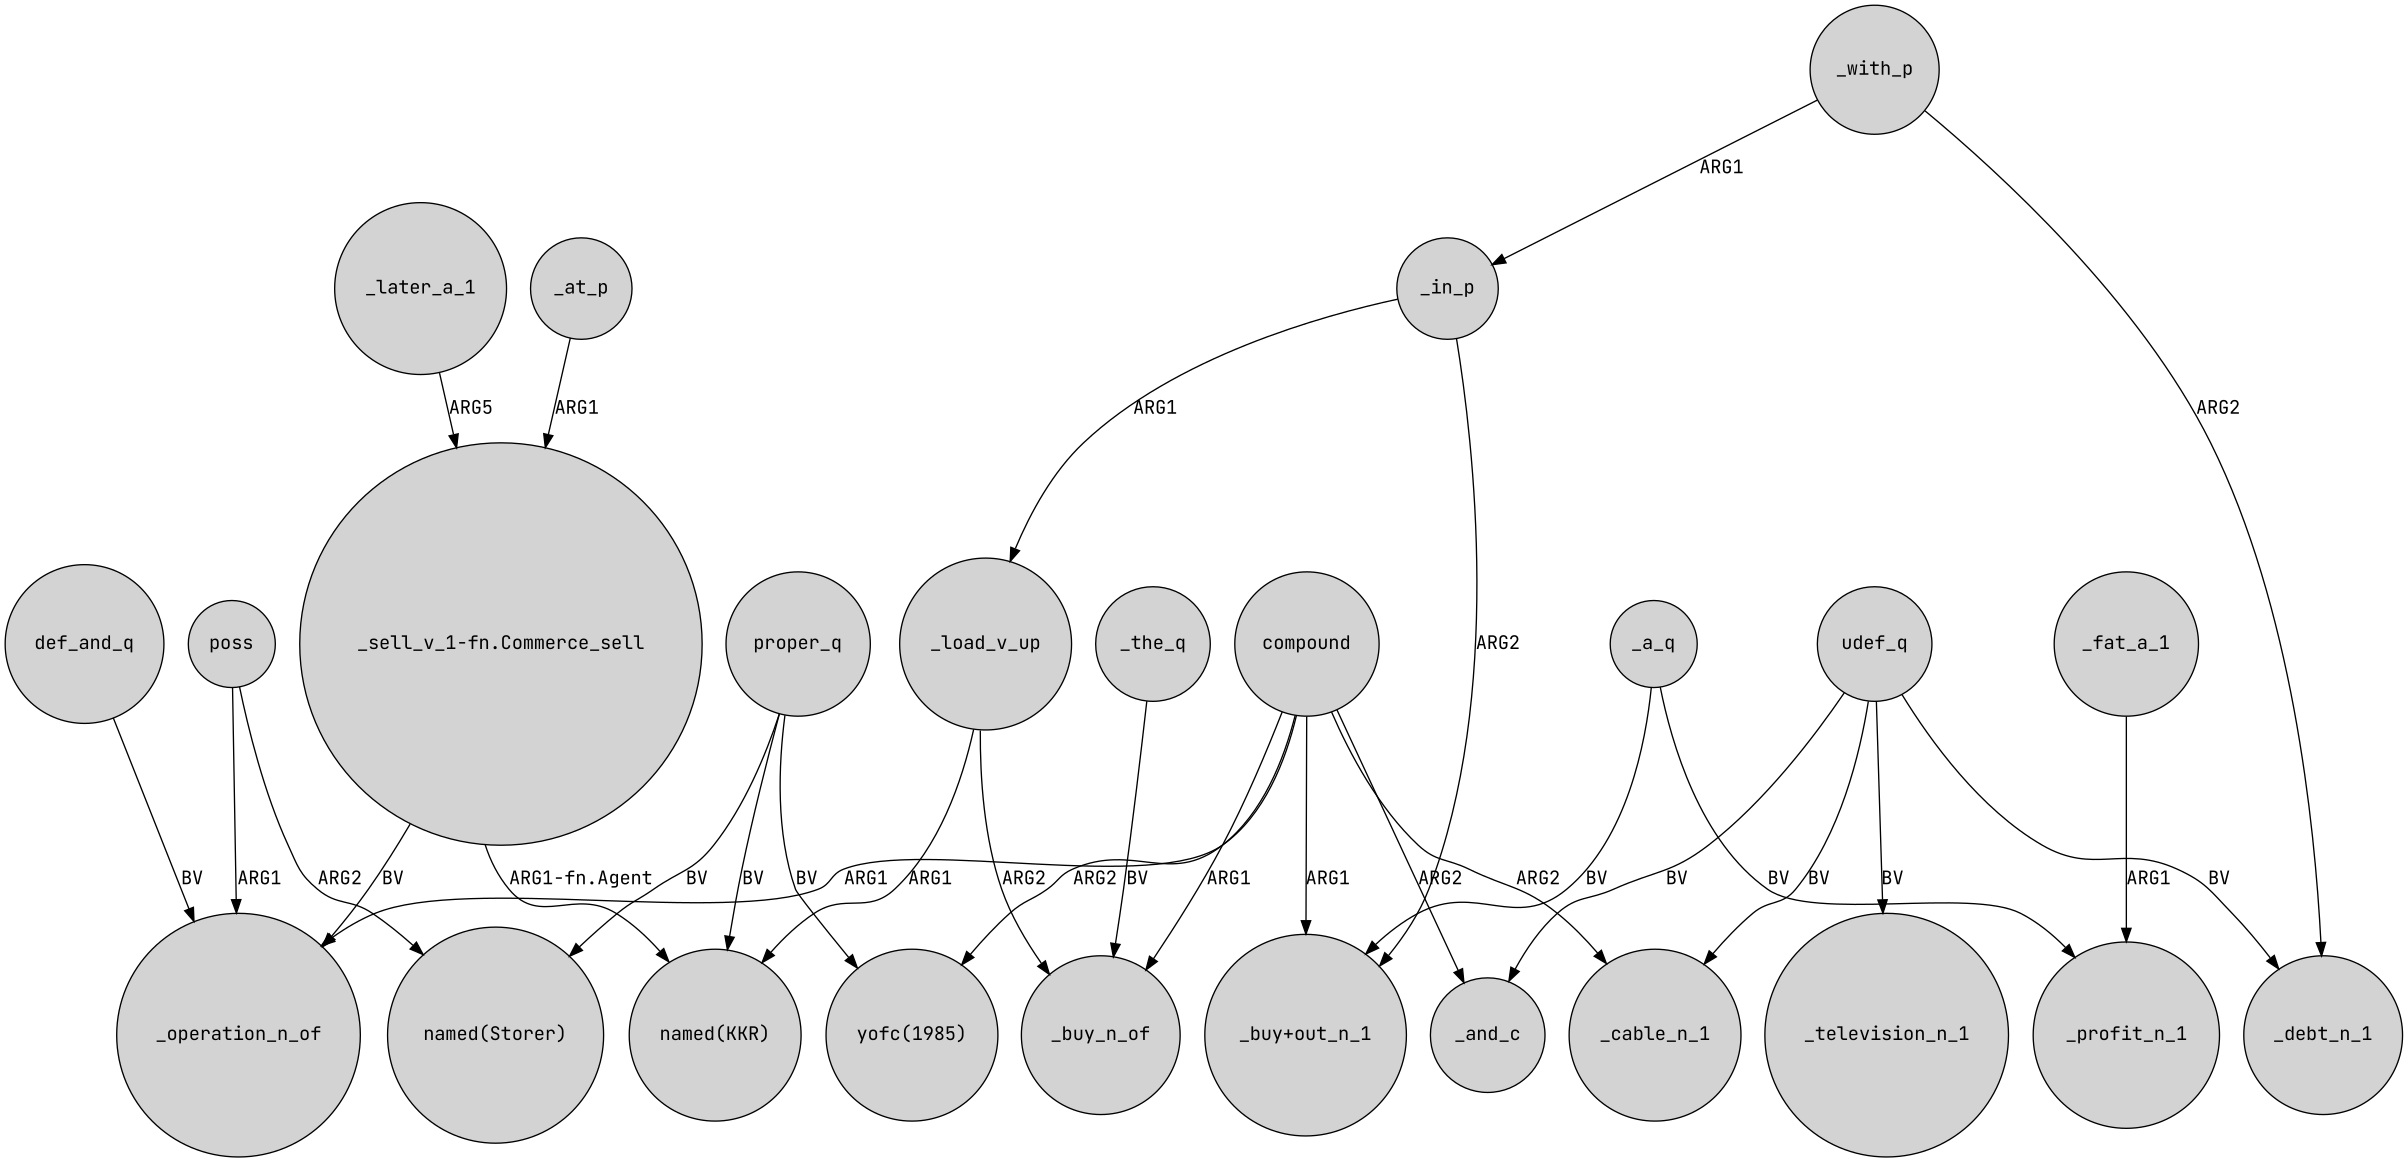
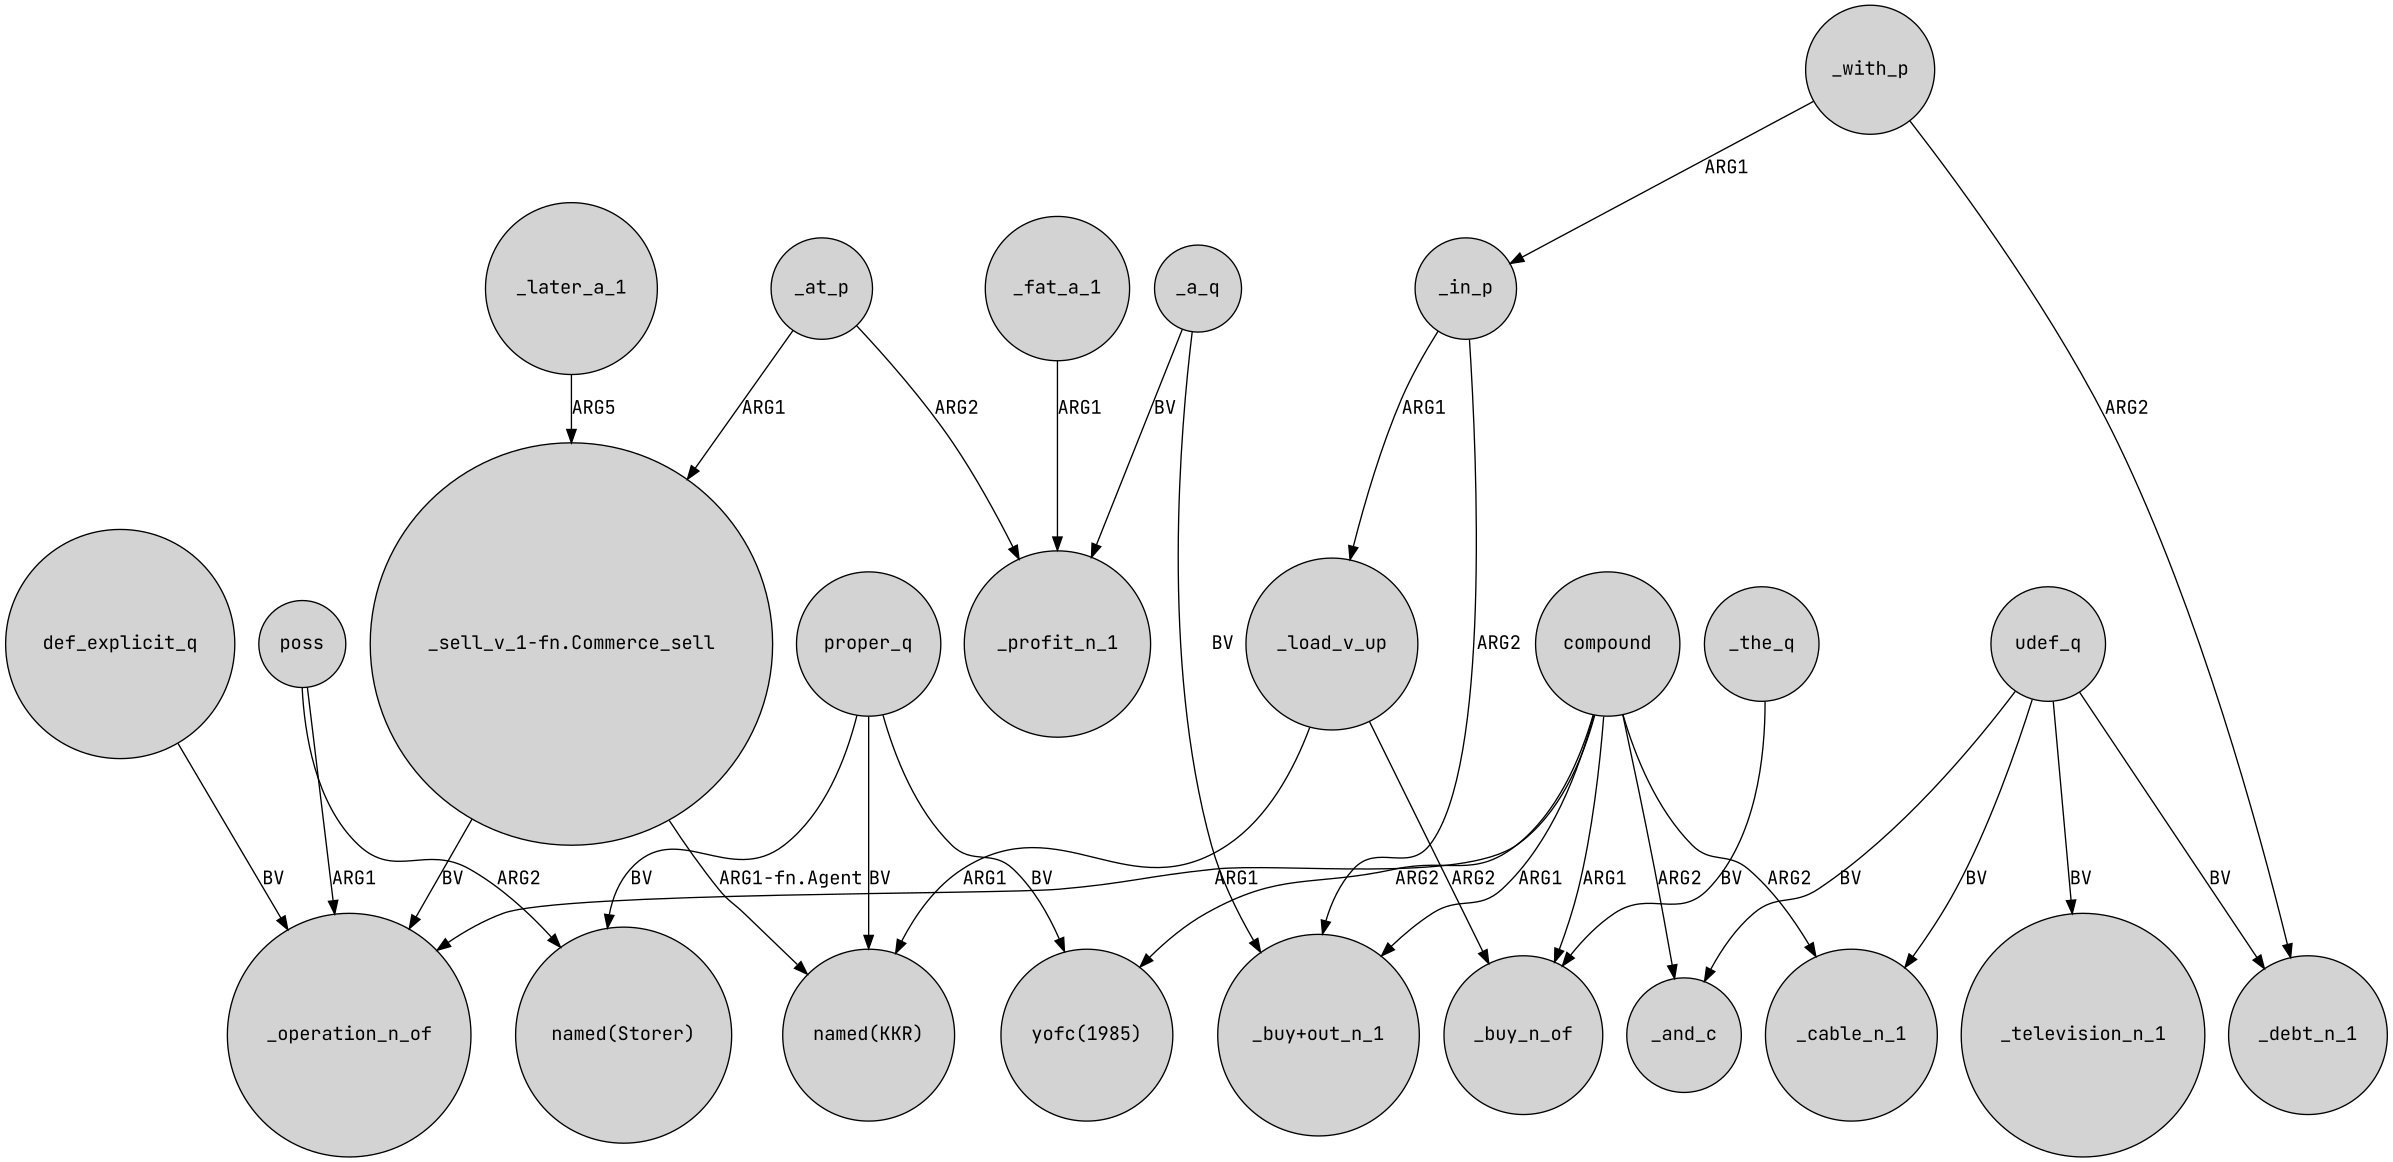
edge "_at_p" -> "_profit_n_1": added, label "ARG2"
node "def_and_q": label "def_and_q" -> "def_explicit_q"
